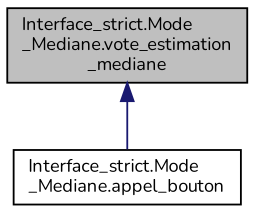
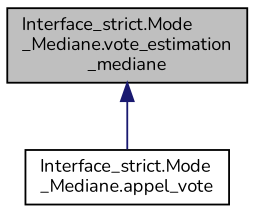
node "Interface_strict.Mode _Mediane.appel_bouton": label "Interface_strict.Mode _Mediane.appel_bouton" -> "Interface_strict.Mode _Mediane.appel_vote"
